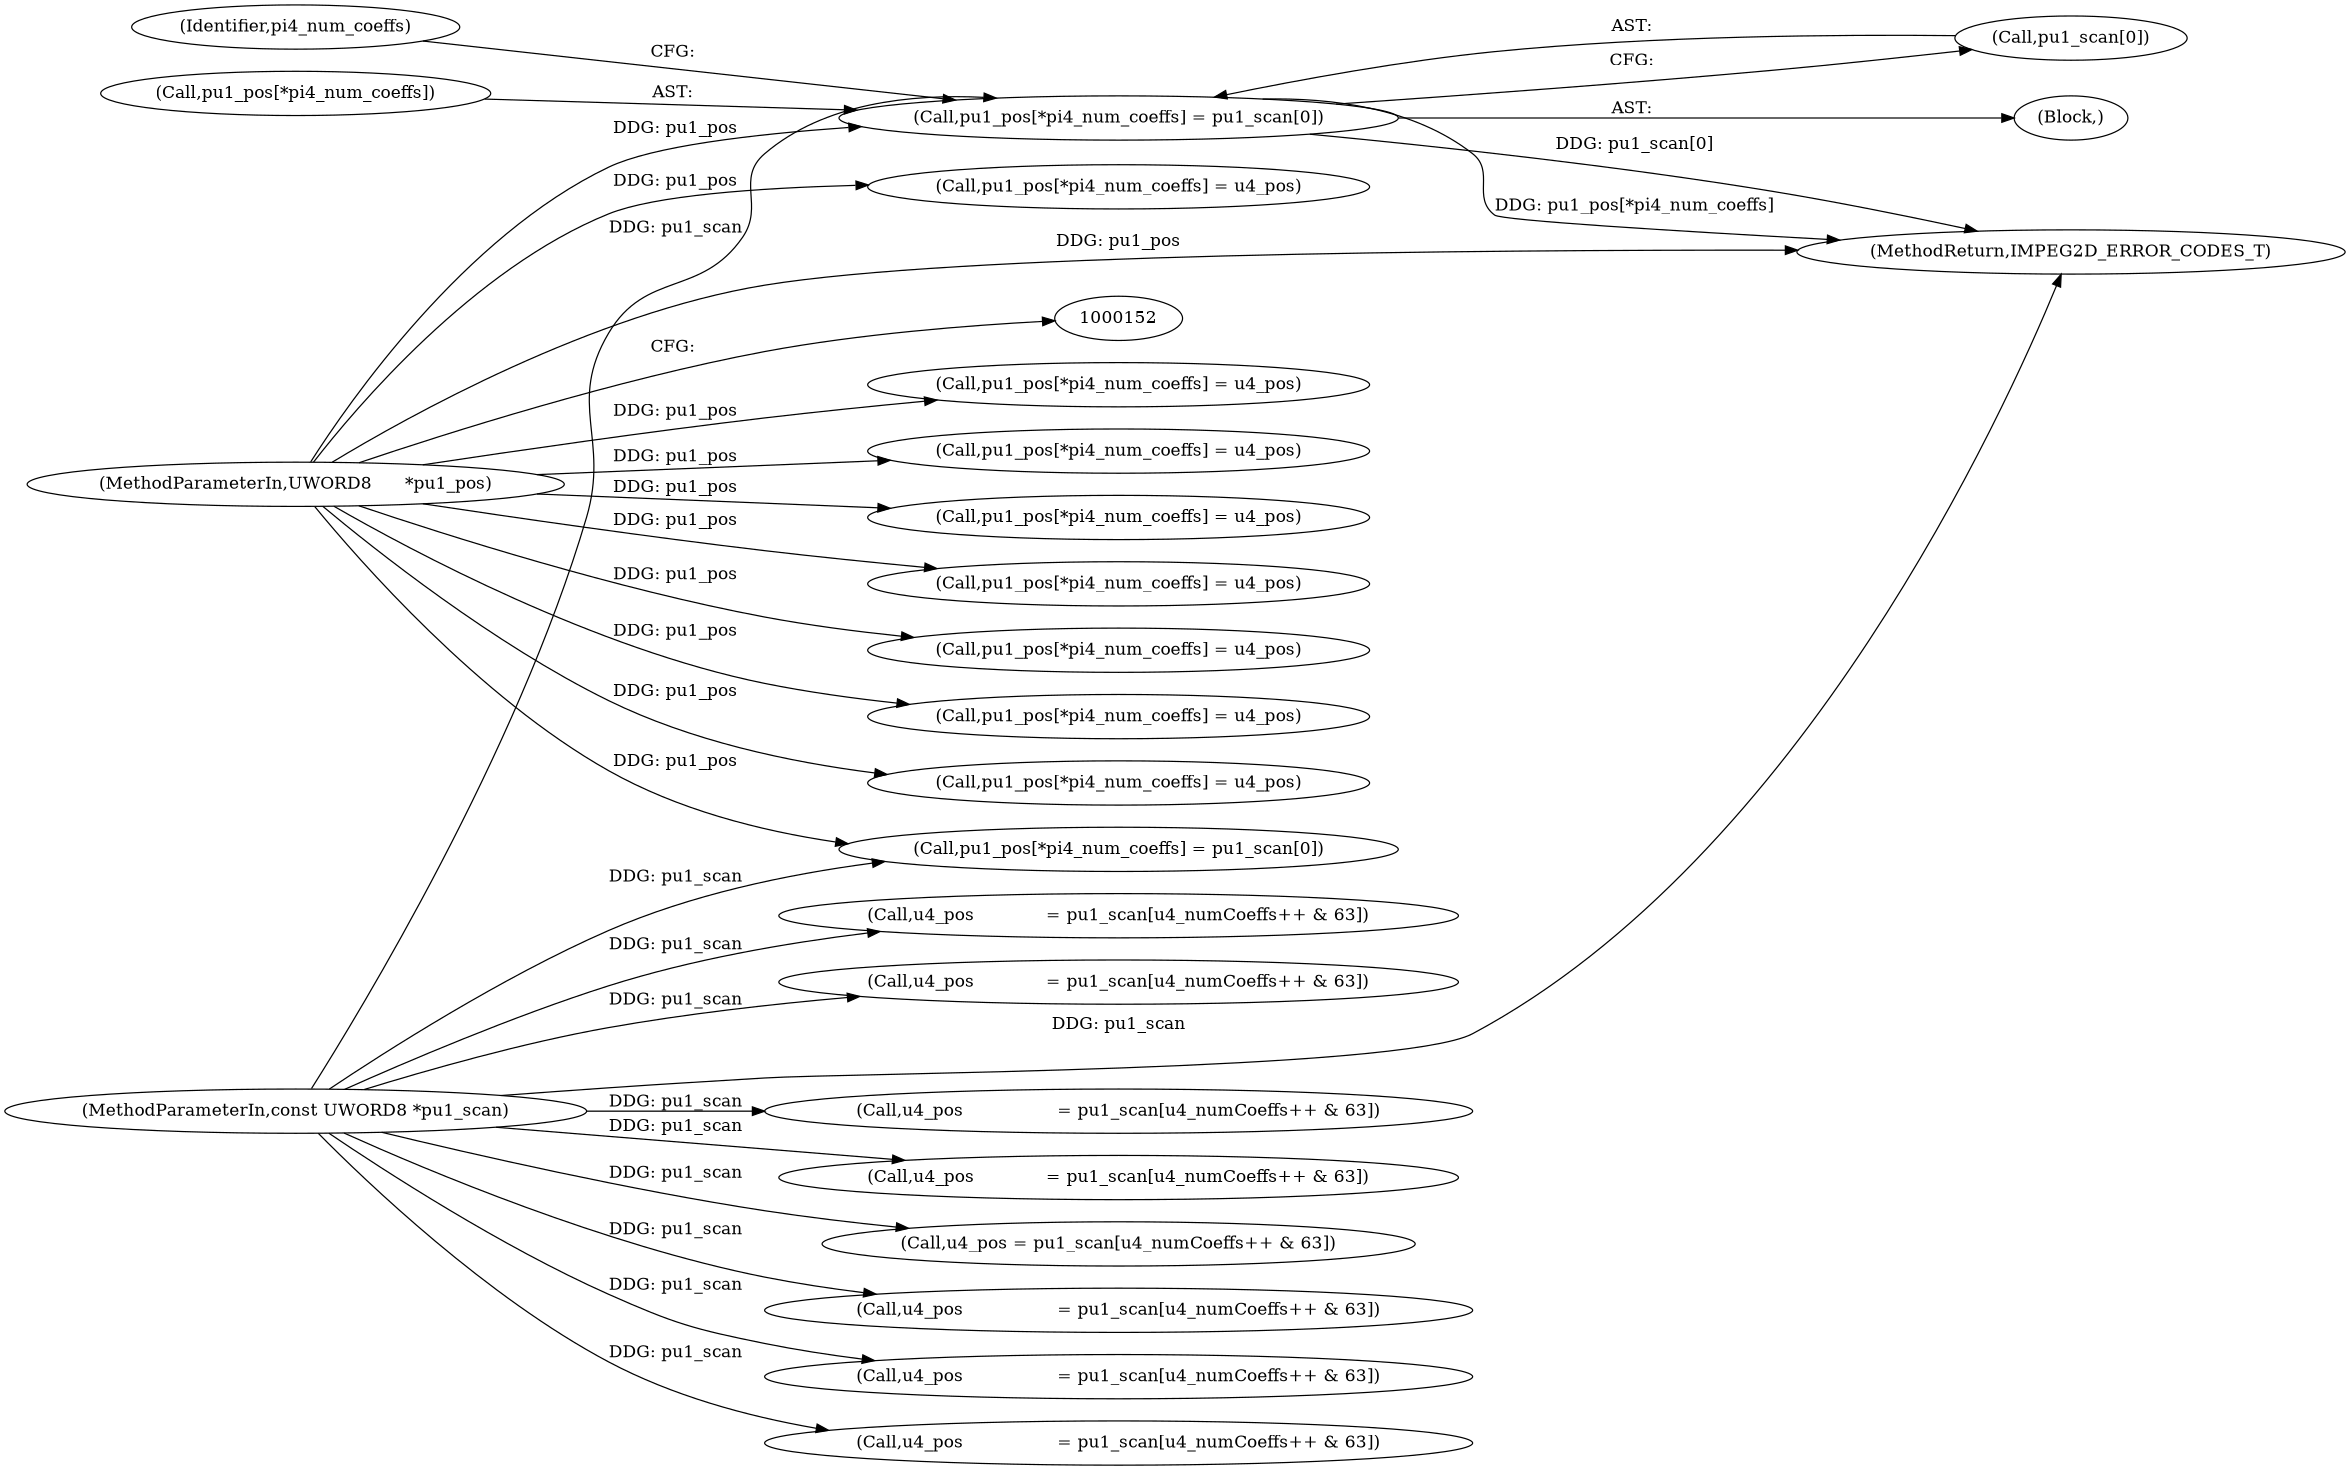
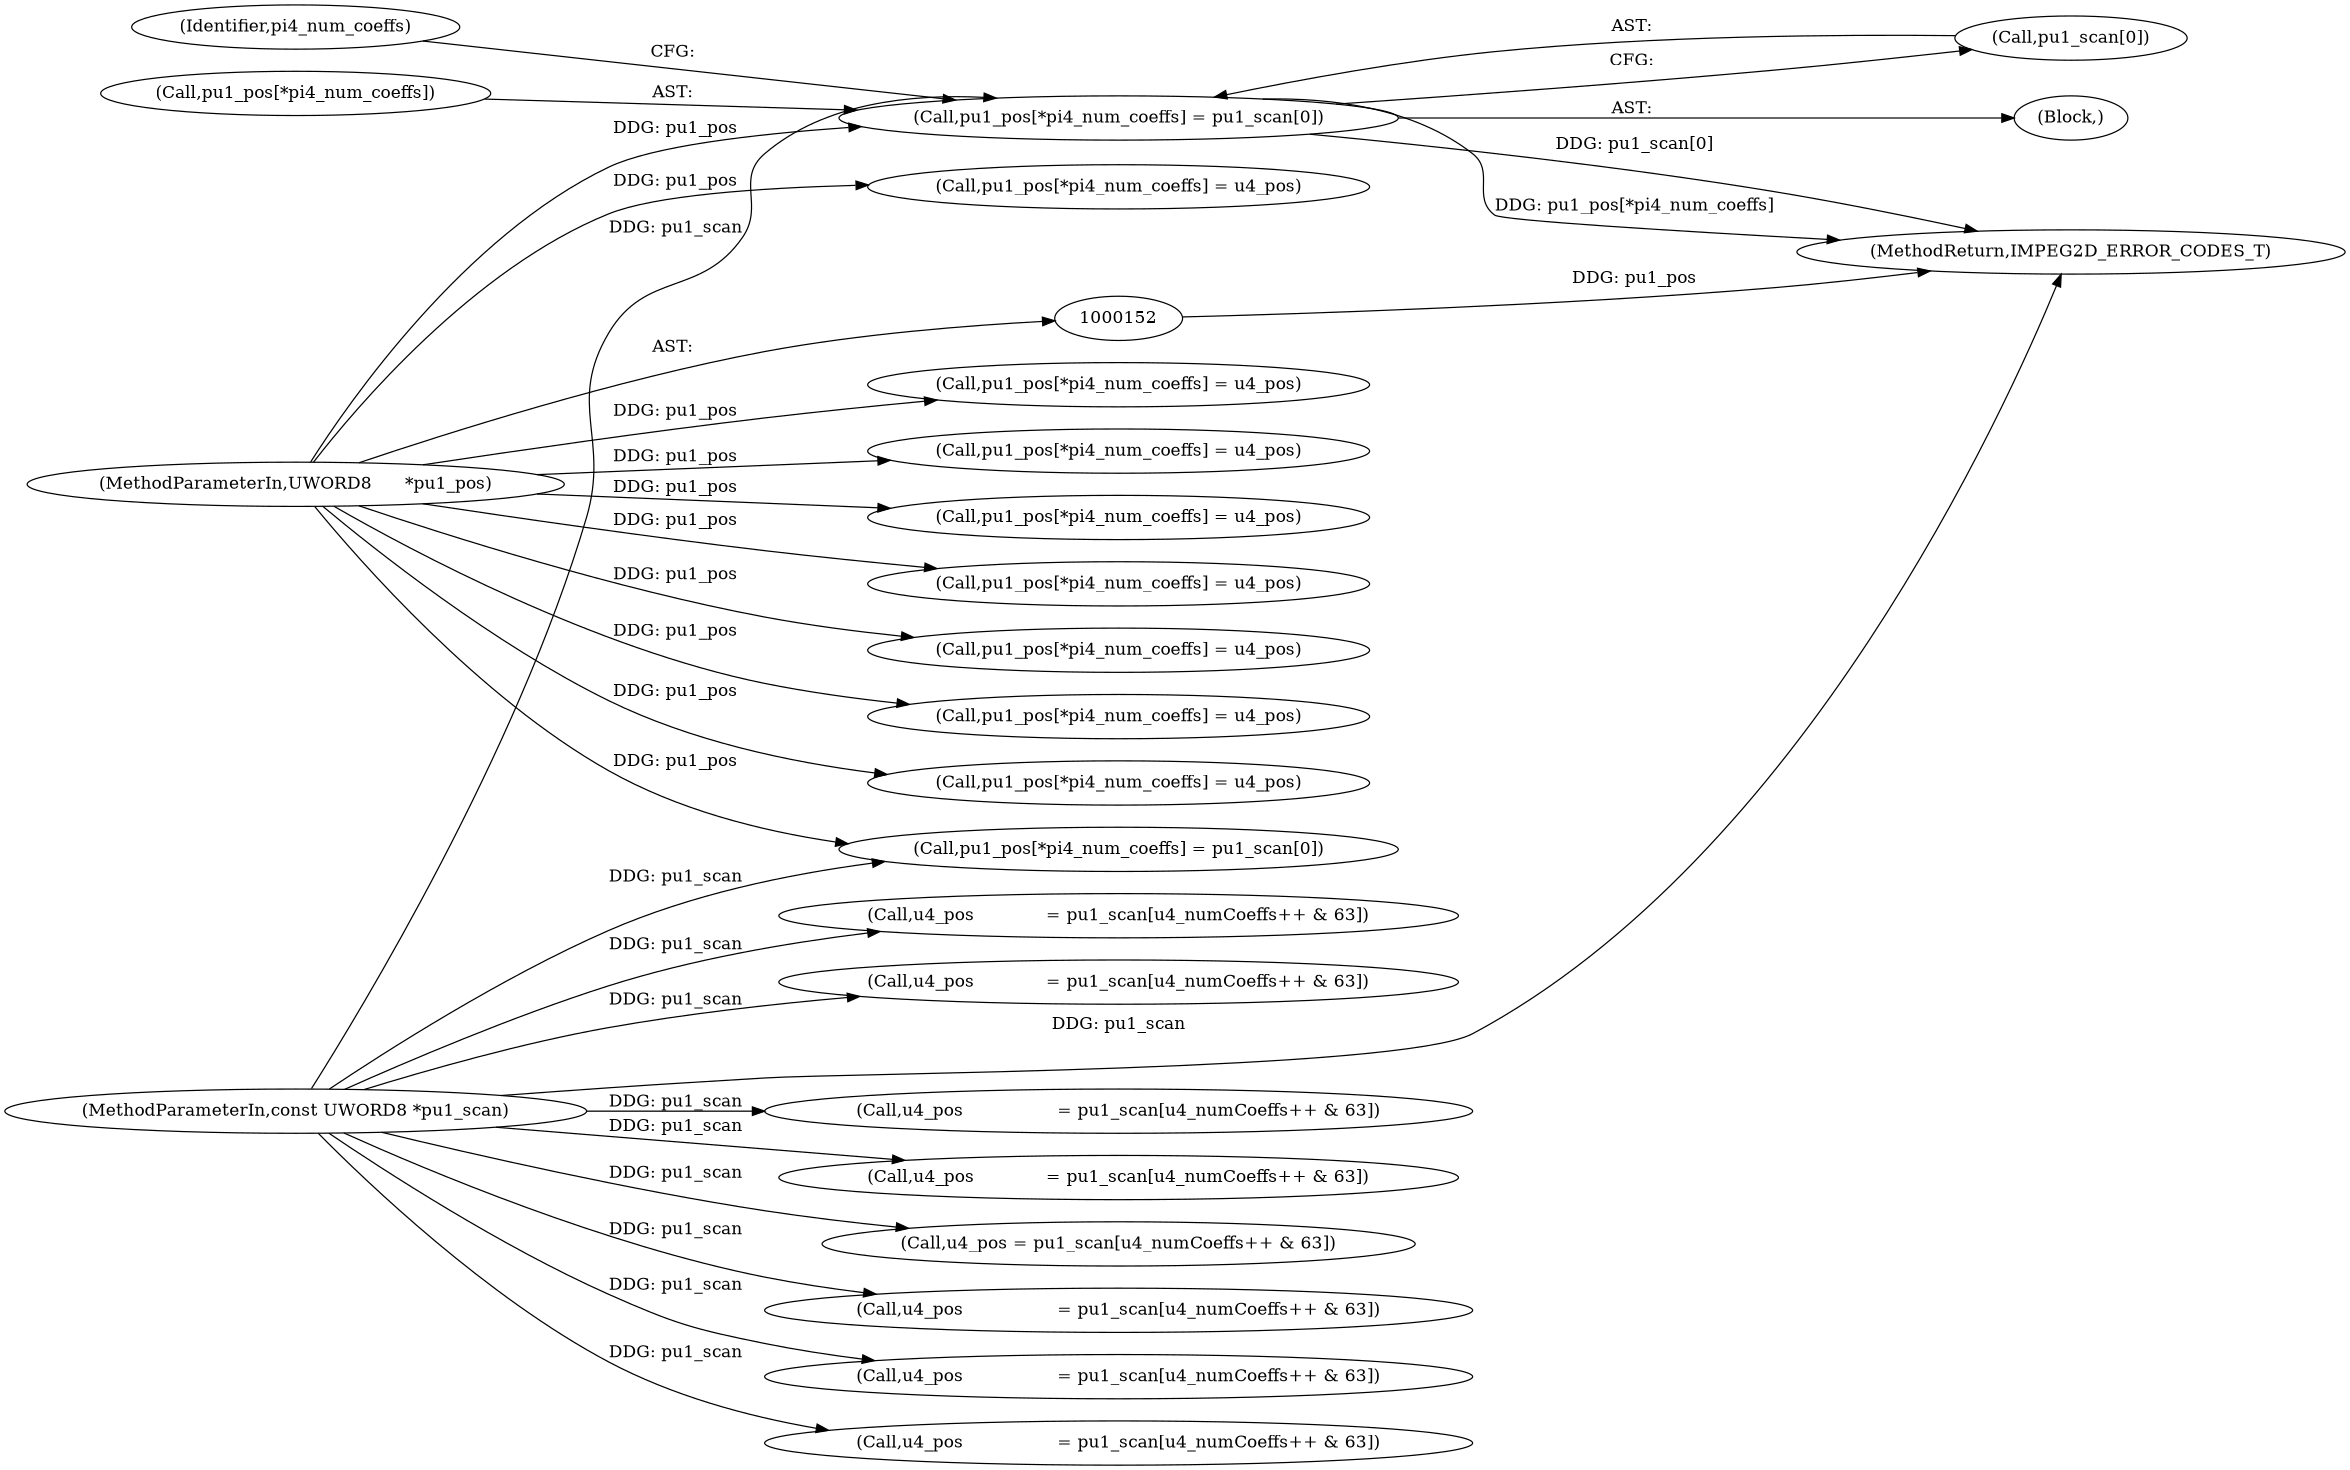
edge "(MethodParameterIn,UWORD8      *pu1_pos)" -> "(MethodReturn,IMPEG2D_ERROR_CODES_T)": now "1000152" -> "(MethodReturn,IMPEG2D_ERROR_CODES_T)"
edge "(MethodParameterIn,UWORD8      *pu1_pos)" -> "1000152": label "CFG: " -> "AST: "
